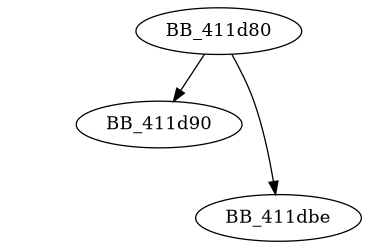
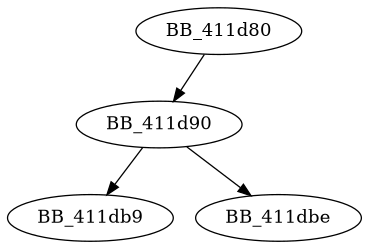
edge "BB_411d80" -> "BB_411dbe": now "BB_411d90" -> "BB_411dbe"
node "BB_411db9": added
